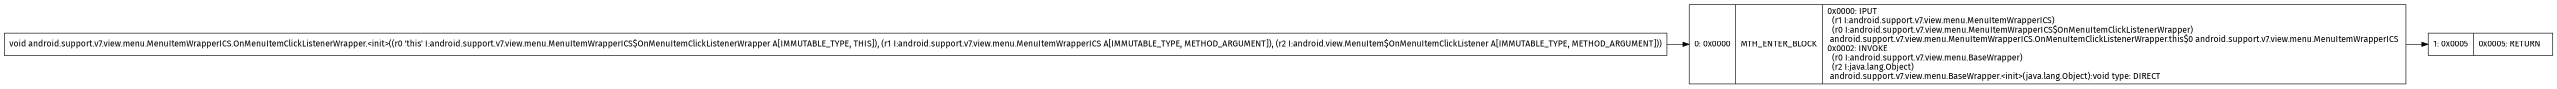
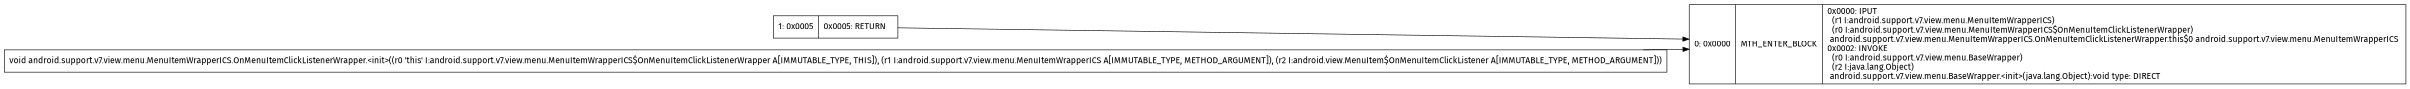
edge "0: 0x0000" -> "1: 0x0005": reversed
